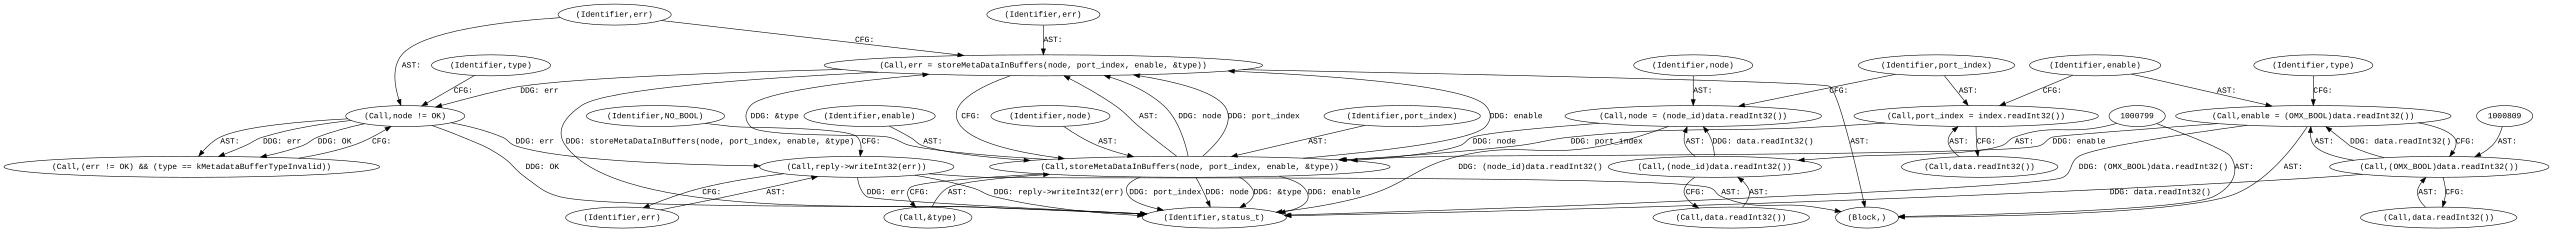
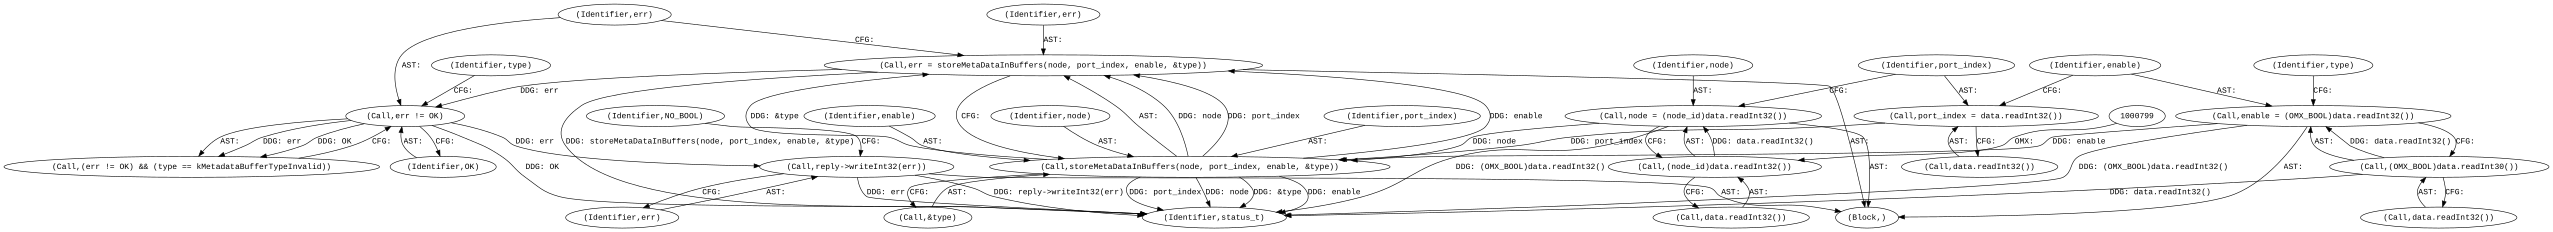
node "(Call,node != OK)": label "(Call,node != OK)" -> "(Call,err != OK)"
node "(Call,port_index = index.readInt32())": label "(Call,port_index = index.readInt32())" -> "(Call,port_index = data.readInt32())"
node "1000809": removed
edge "(Call,node = (node_id)data.readInt32())" -> "(Call,(node_id)data.readInt32())": added, label "CFG:"
edge "1000799" -> "(Call,(node_id)data.readInt32())": label "AST: " -> "OMX: "
node "(Identifier,OK)": added
edge "(Call,node = (node_id)data.readInt32())" -> "(Identifier,status_t)": label "DDG: (node_id)data.readInt32()" -> "DDG: (OMX_BOOL)data.readInt32()"
node "(Call,(OMX_BOOL)data.readInt32())": label "(Call,(OMX_BOOL)data.readInt32())" -> "(Call,(OMX_BOOL)data.readInt30())"
edge "1000799" -> "(Block,)": now "(Call,node = (node_id)data.readInt32())" -> "(Block,)"
